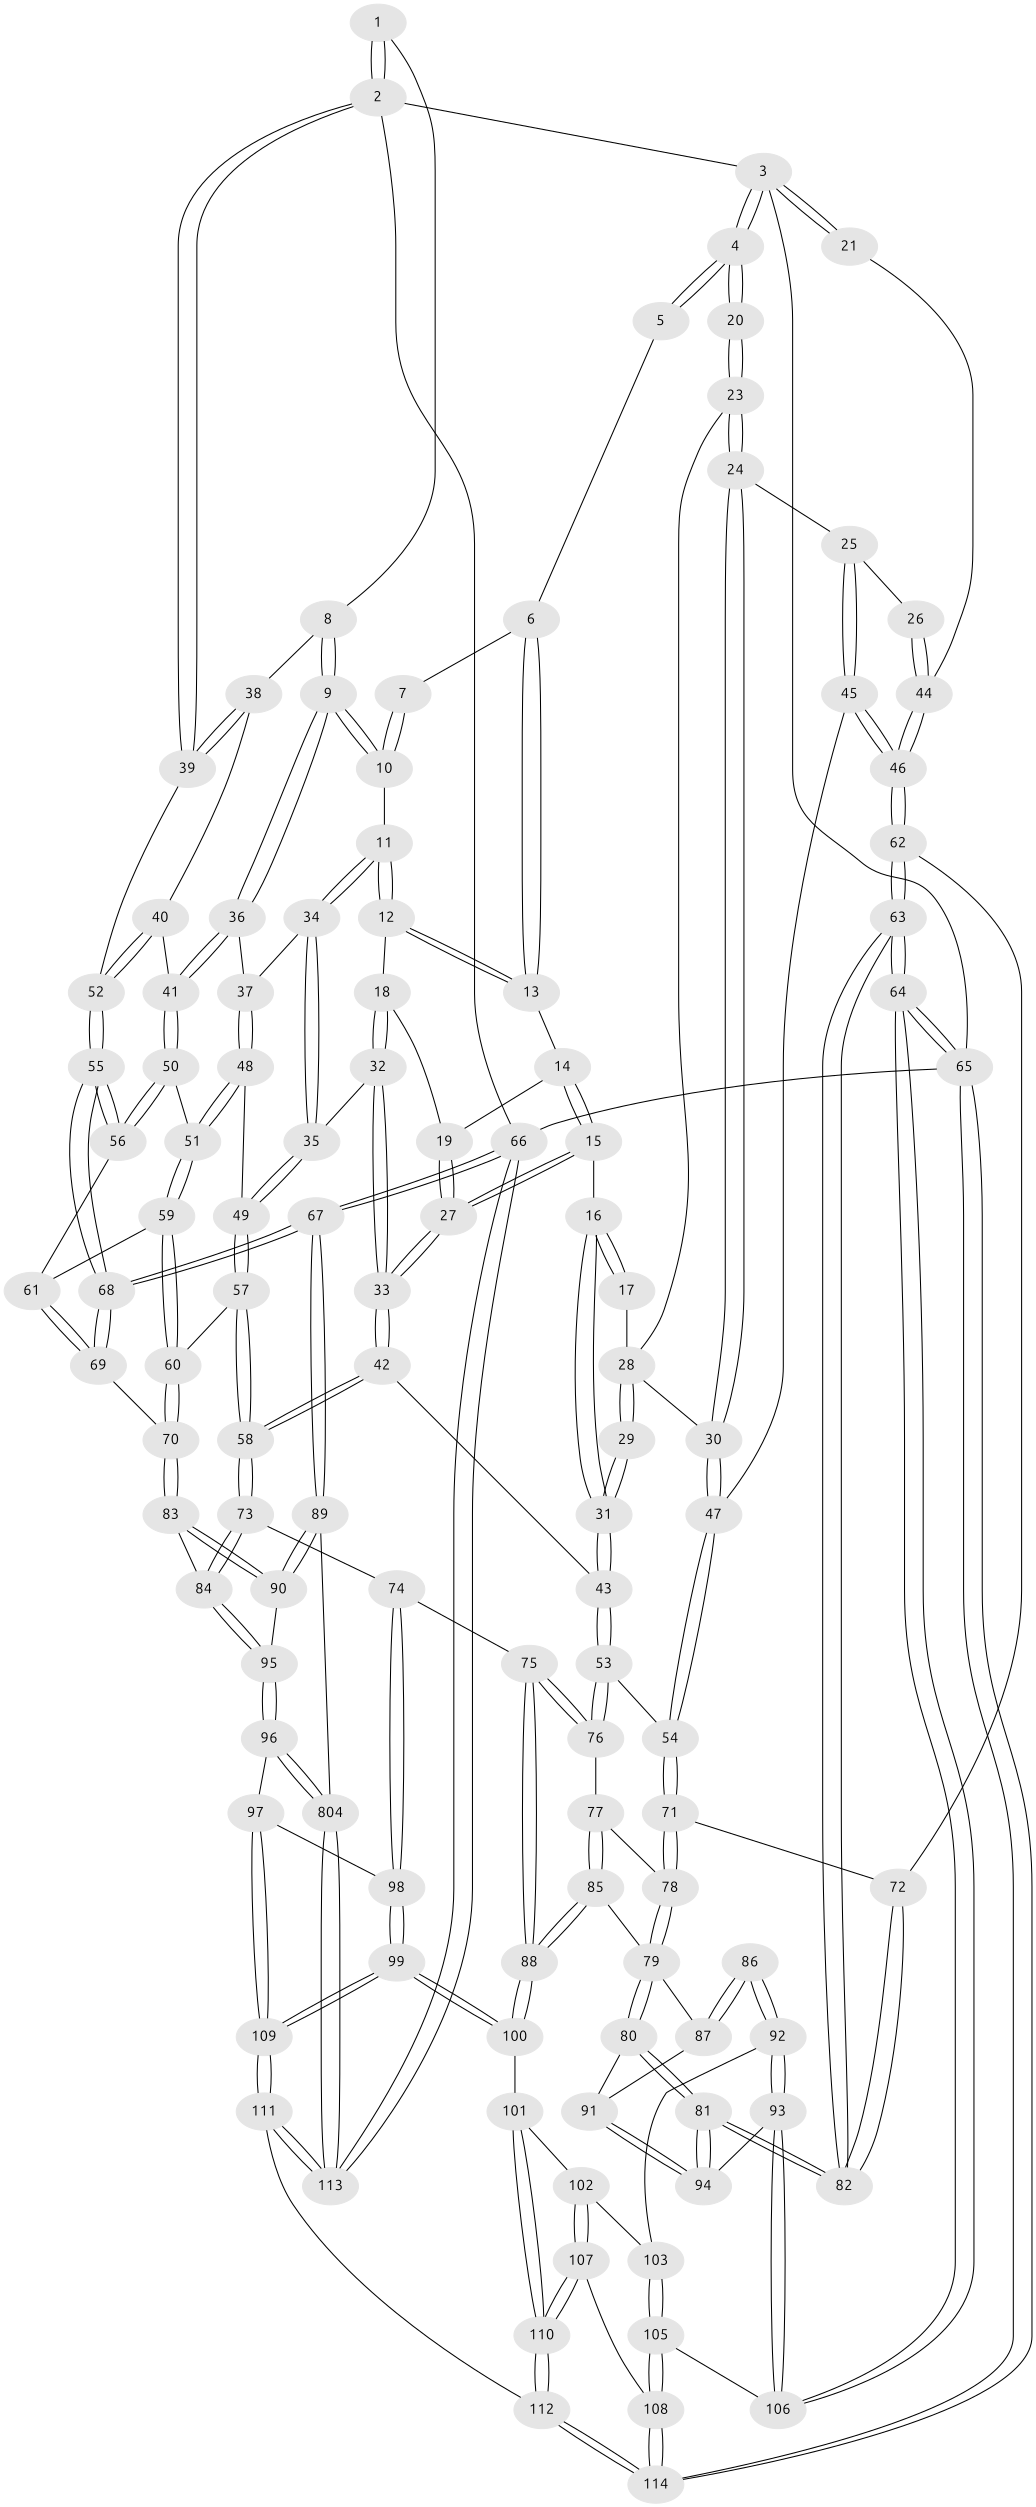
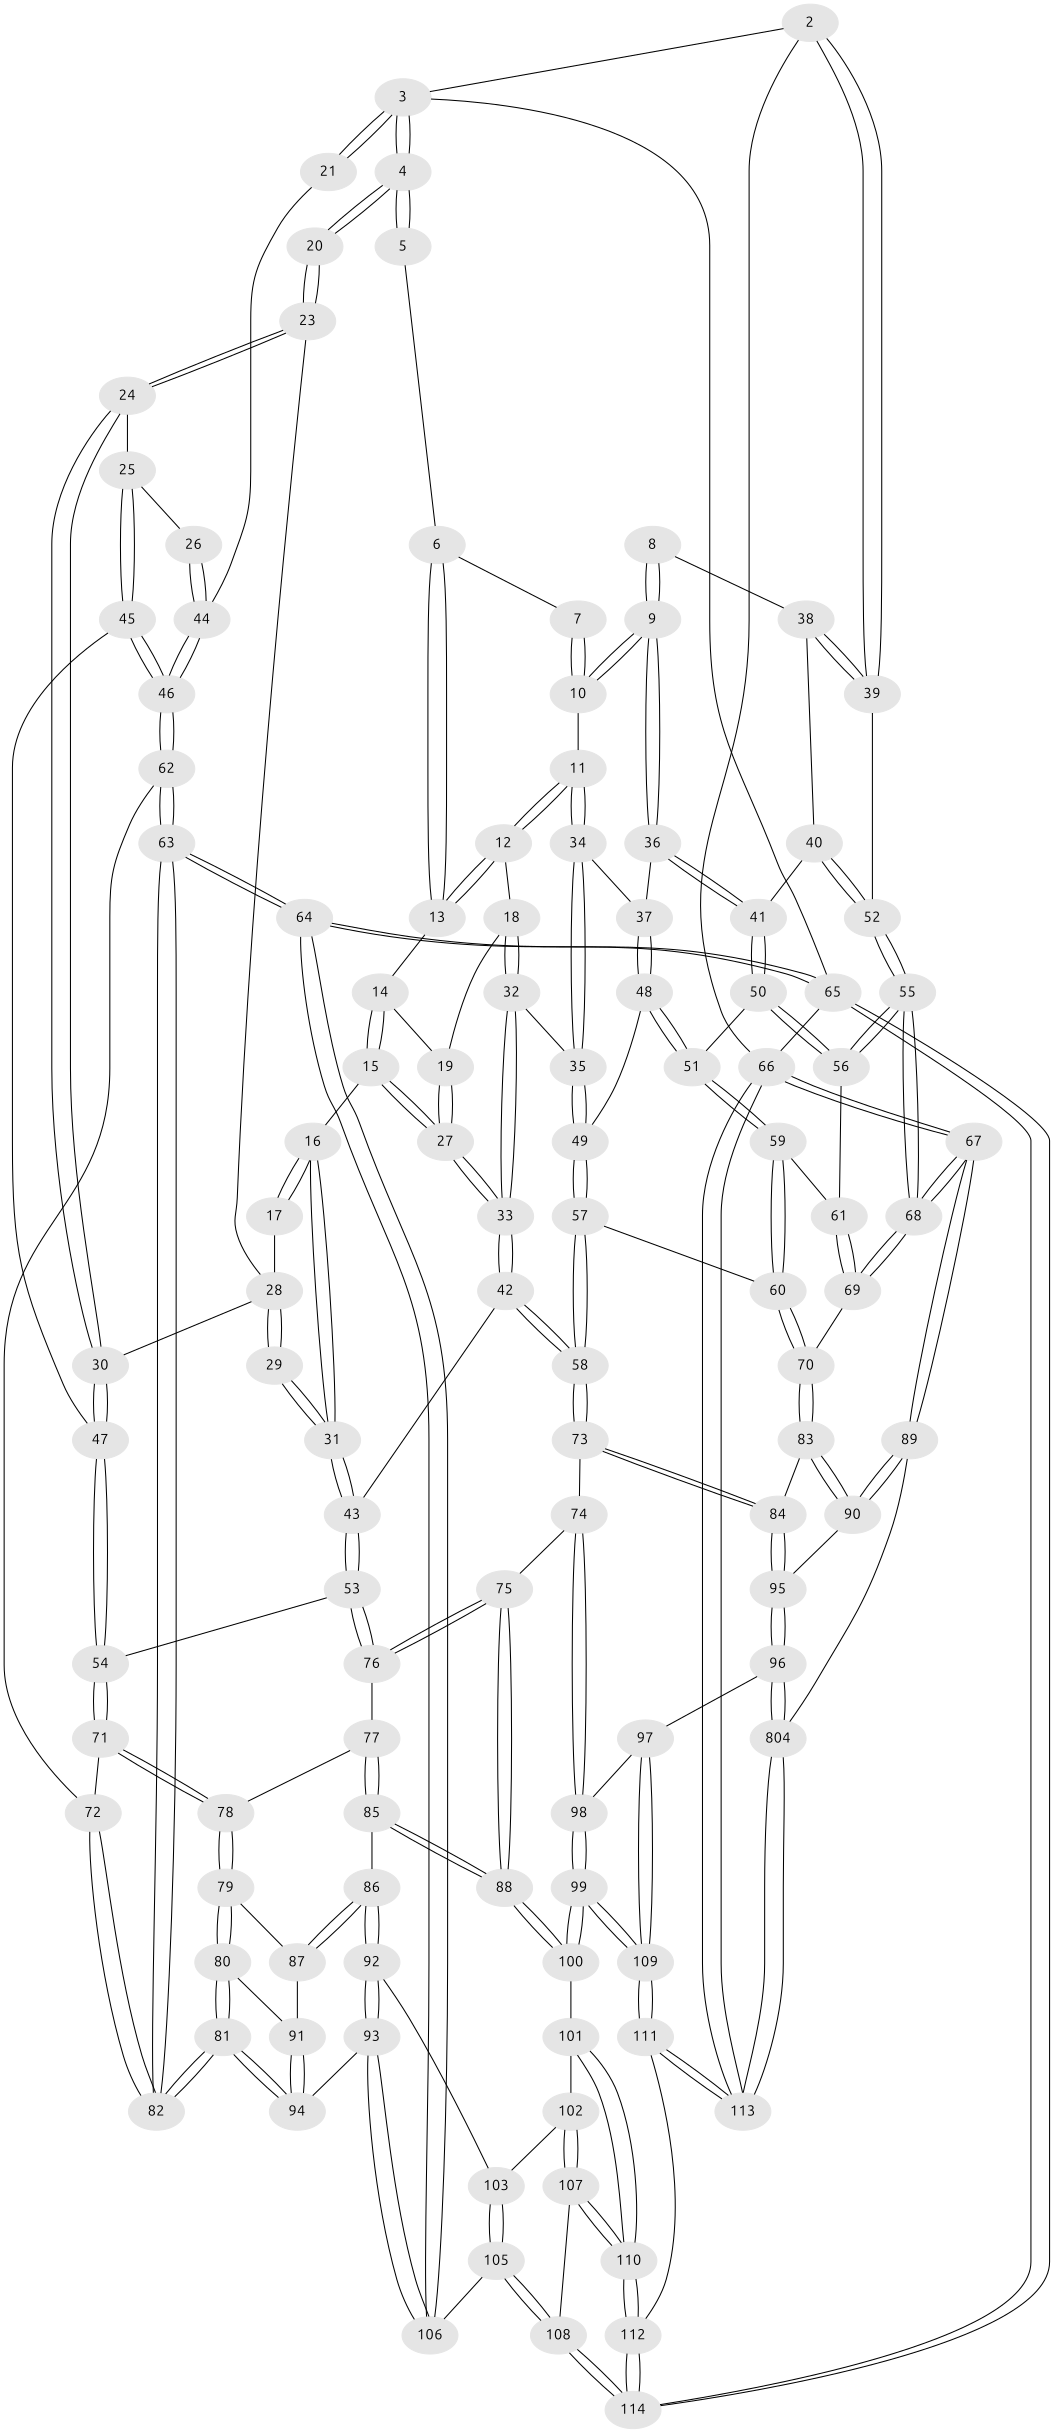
node "1": removed
edge "85" -- "79": now "85" -- "86"
